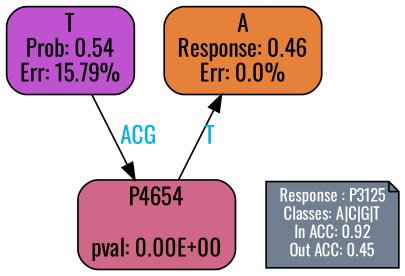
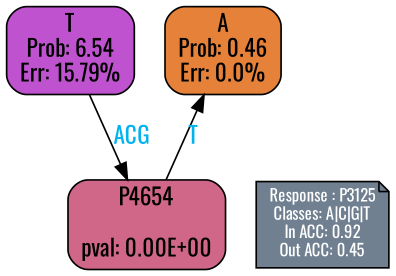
node "T Prob: 0.54 Err: 15.79%": label "T Prob: 0.54 Err: 15.79%" -> "T Prob: 6.54 Err: 15.79%"
node "A Response: 0.46 Err: 0.0%": label "A Response: 0.46 Err: 0.0%" -> "A Prob: 0.46 Err: 0.0%"
